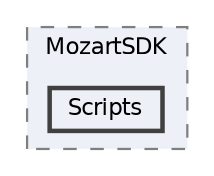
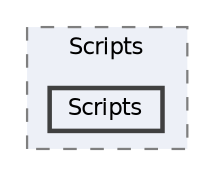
cluster "MozartSDK": label "MozartSDK" -> "Scripts"
